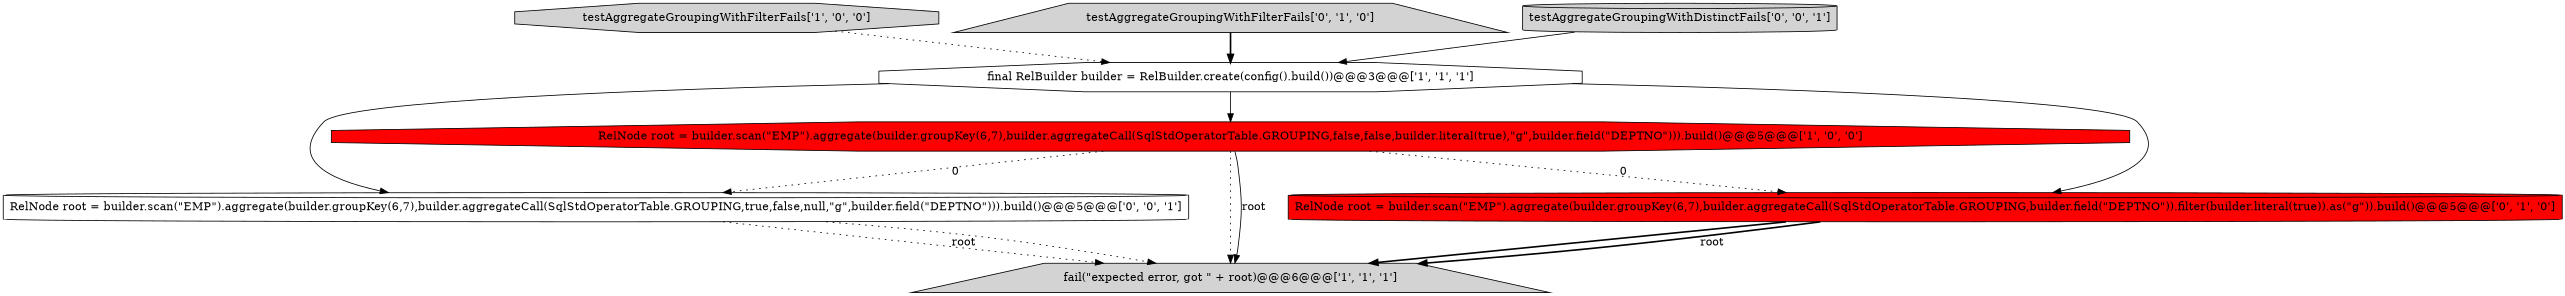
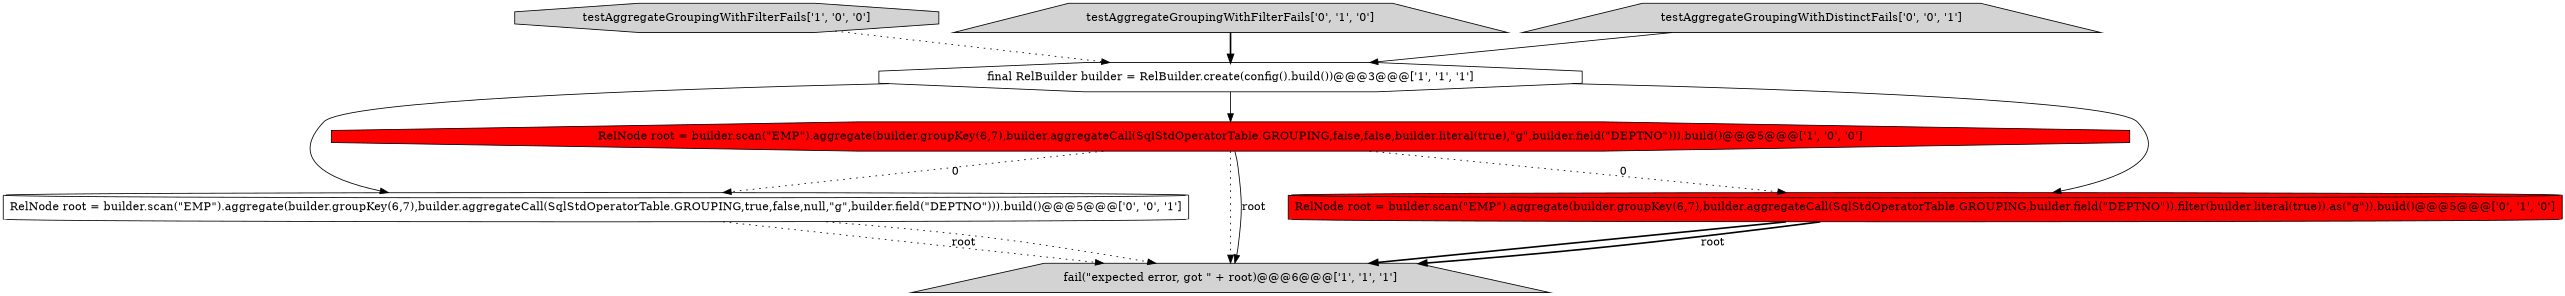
node "testAggregateGroupingWithDistinctFails['0', '0', '1']": shape cylinder -> trapezium
